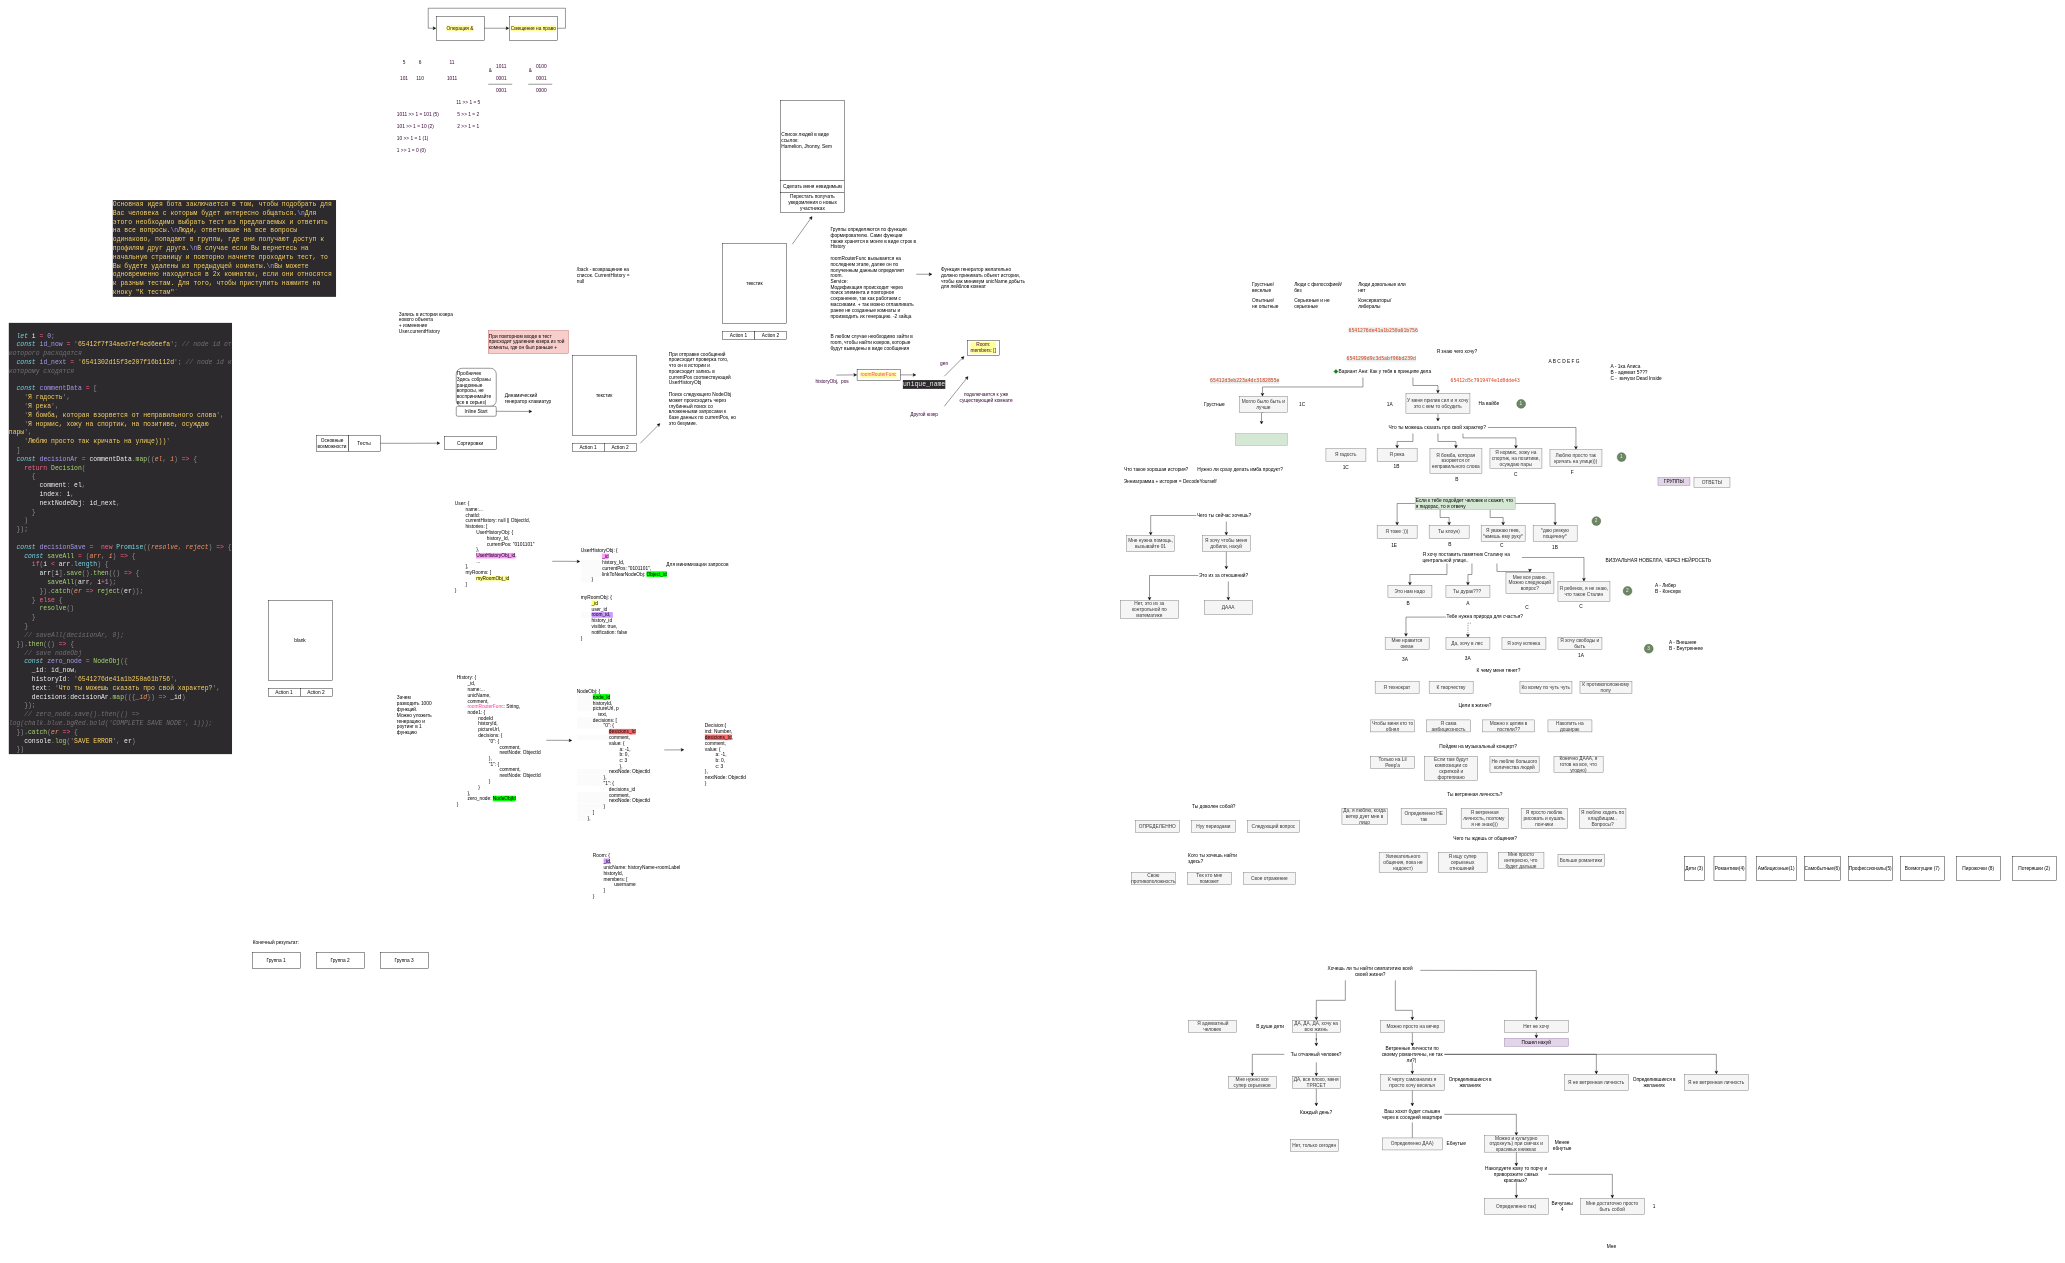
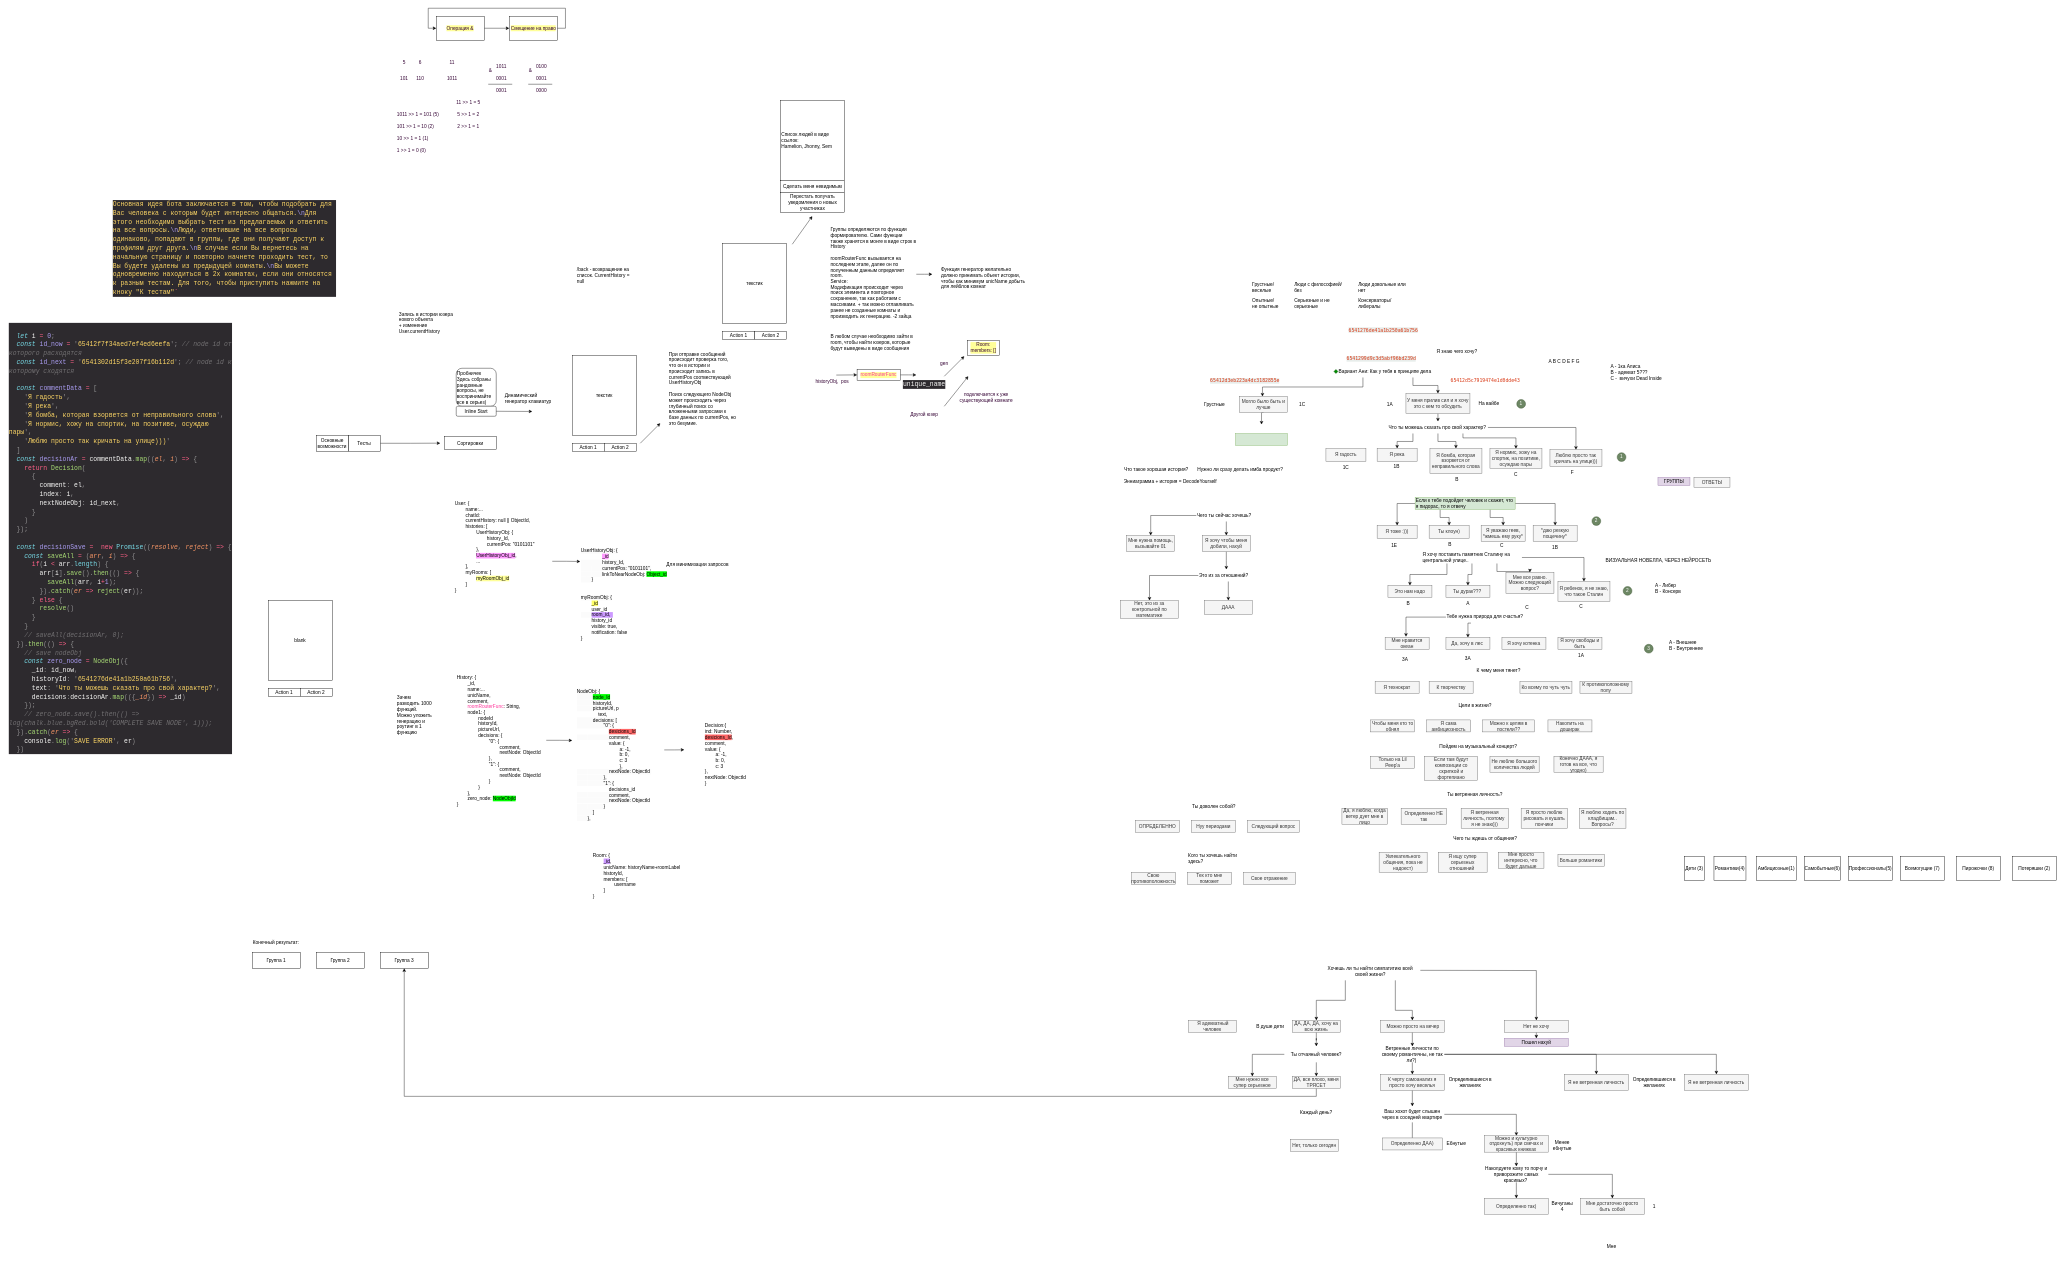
node "При повторном входе в тест присходит удаление юзера из той комнаты, где он был раньше +": removed
edge "Тебе нужна природа для счастья?" -> "Да, хочу в лес": style dashed -> solid
edge "ДА, все плохо, меня ТРЯСЕТ" -> "Каждый день?": now "ДА, все плохо, меня ТРЯСЕТ" -> "Группа 3"
